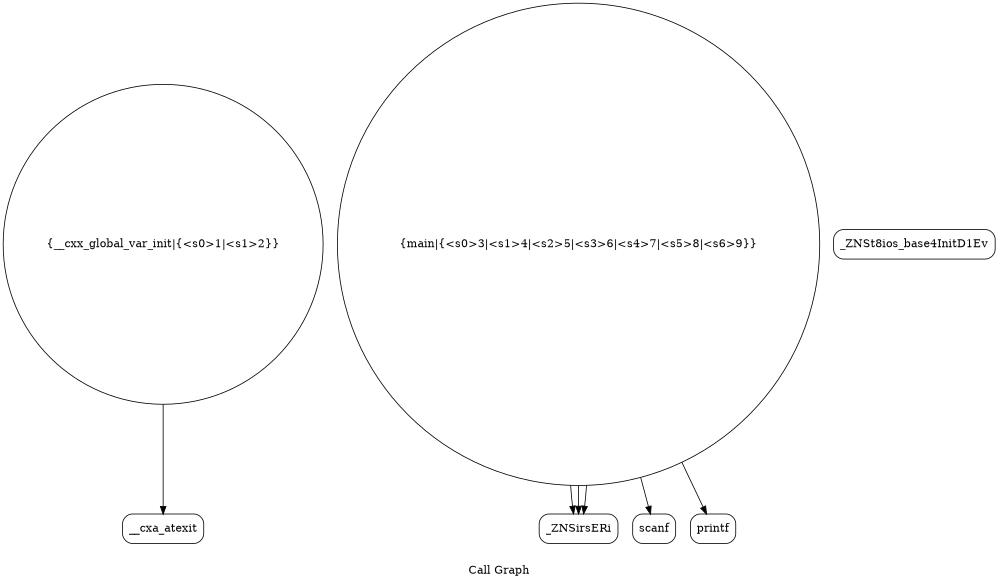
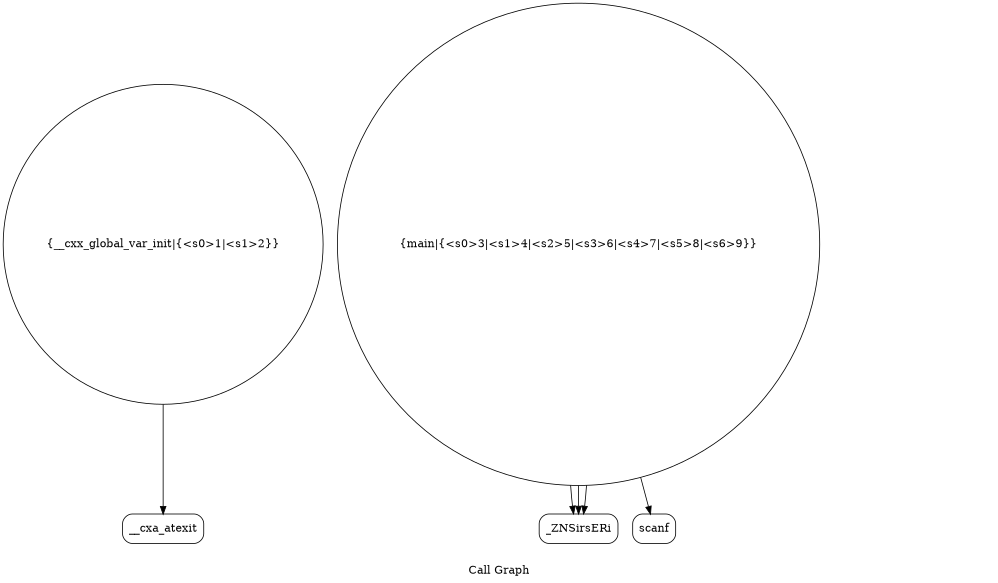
node "_ZNSt8ios_base4InitD1Ev": removed
node "printf": removed
